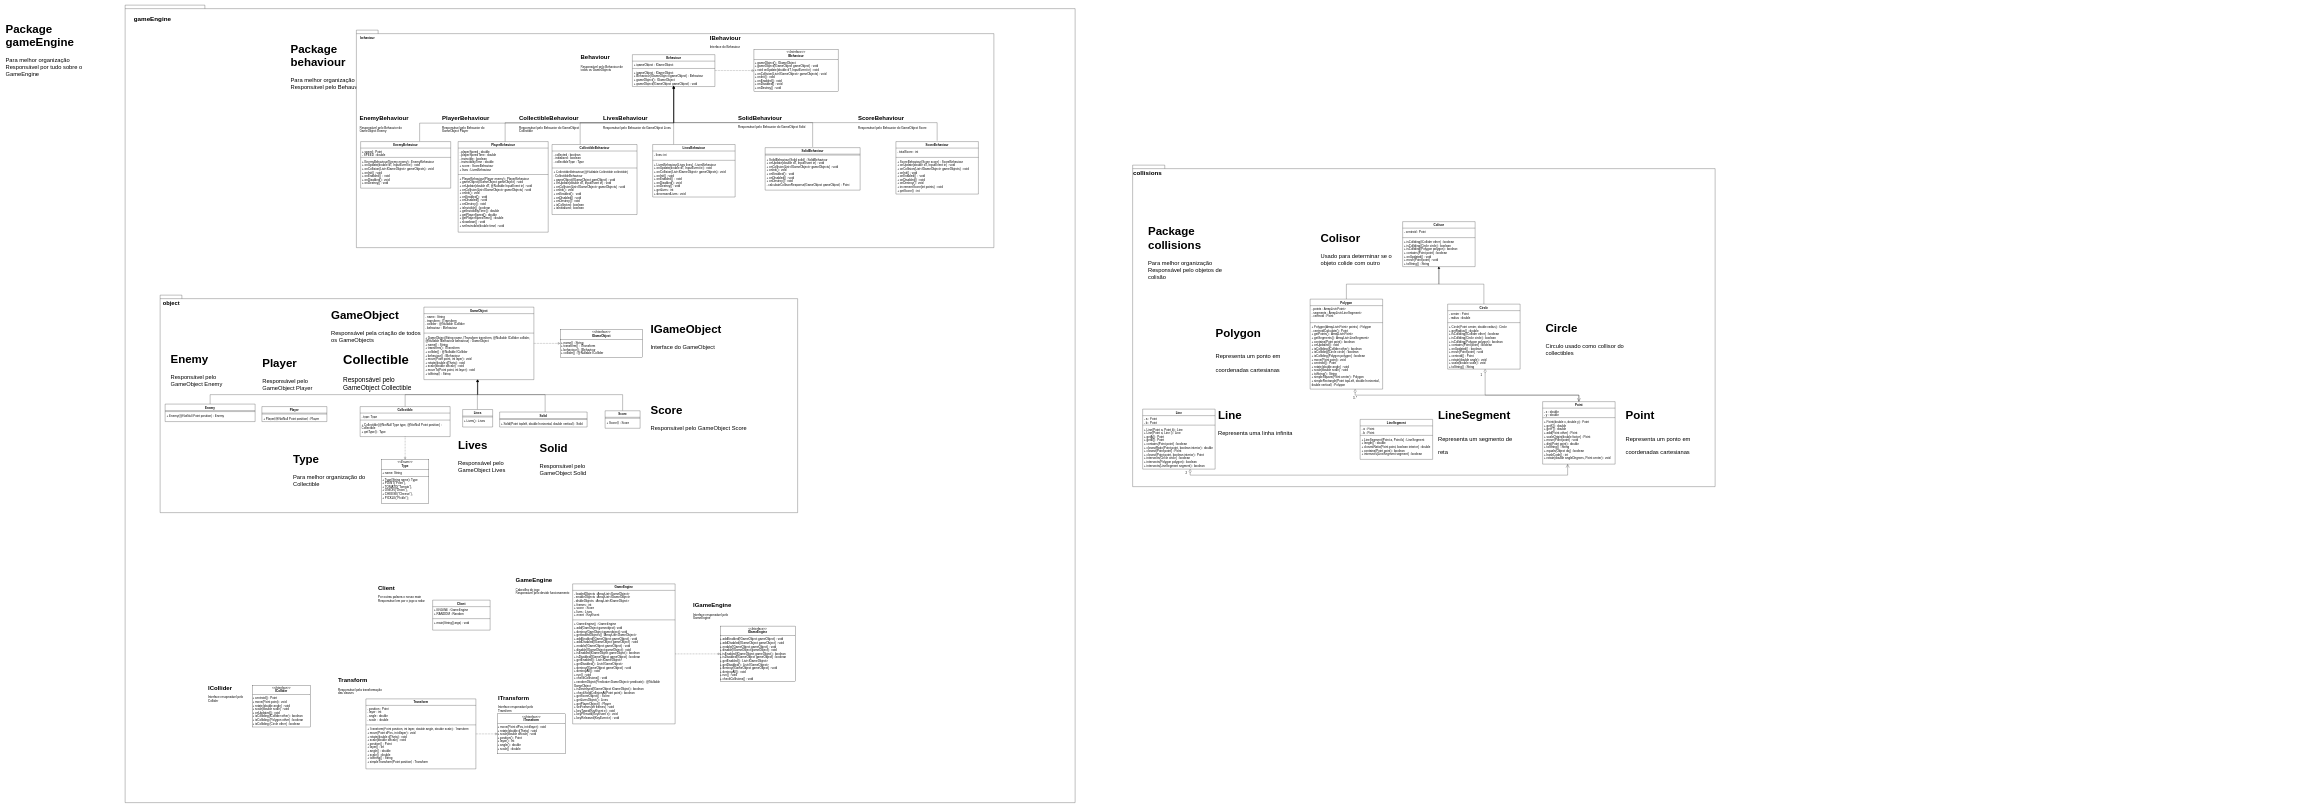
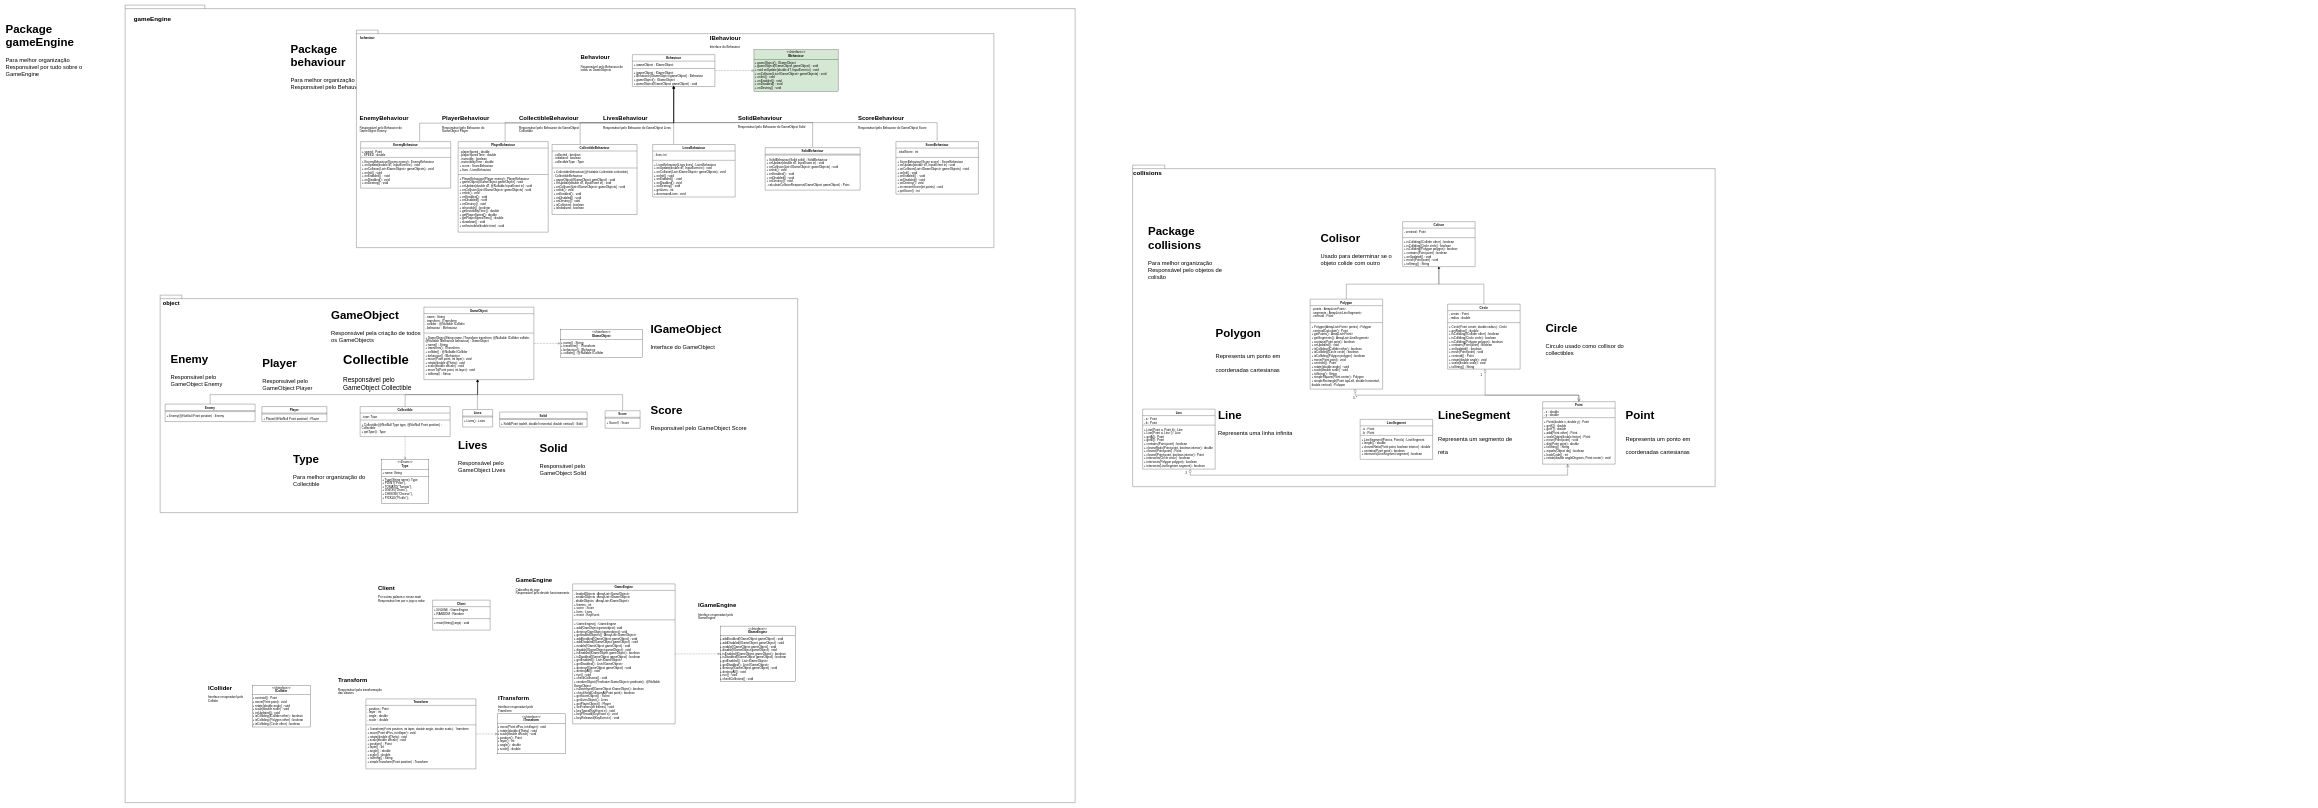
node "<<Interface>> IBehaviour + gameObject() : IGameObject + gameObject(IGameObject gameObject) : void + void onUpdate(double dT, InputEvent ie) : void + onCollision(List<IGameObject> gameObjects) : void + onInit() : void + onEnabled() : void + onDisabled() : void + onDestroy() : void": fillcolor #ffffff -> #d5e8d4
edge "Solid" -> "GameObject": removed
node "IGameEngine Interface responsável pelo GameEngine": moved (715, 611) -> (720, 611)
